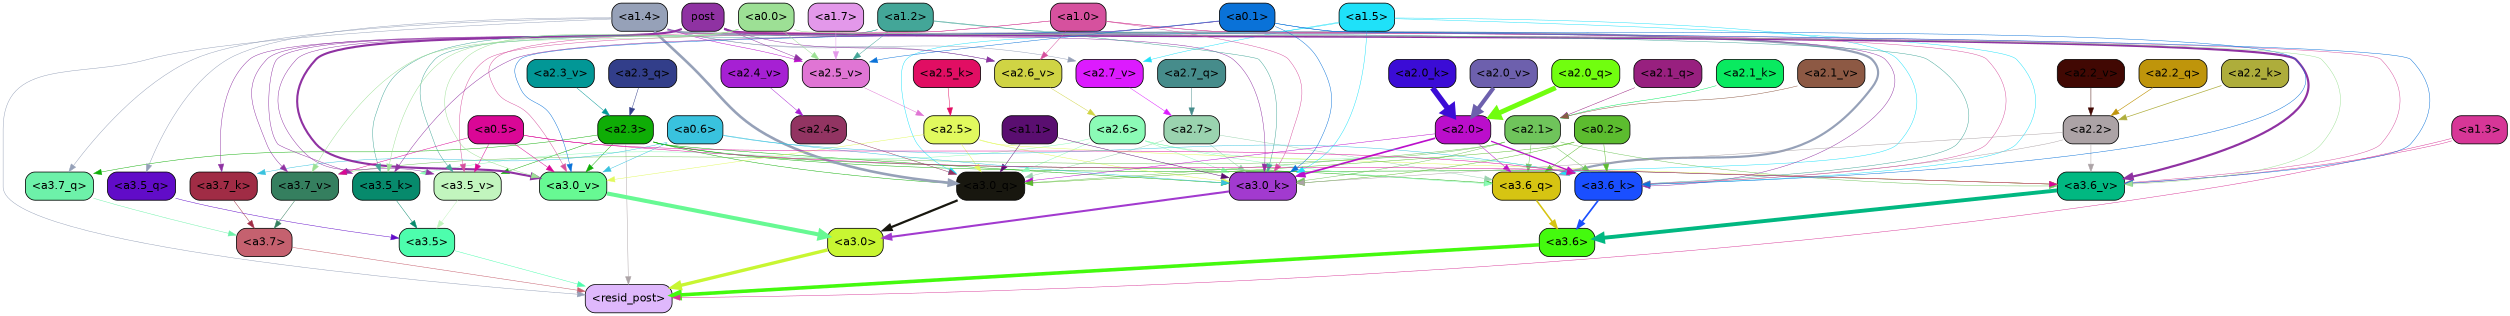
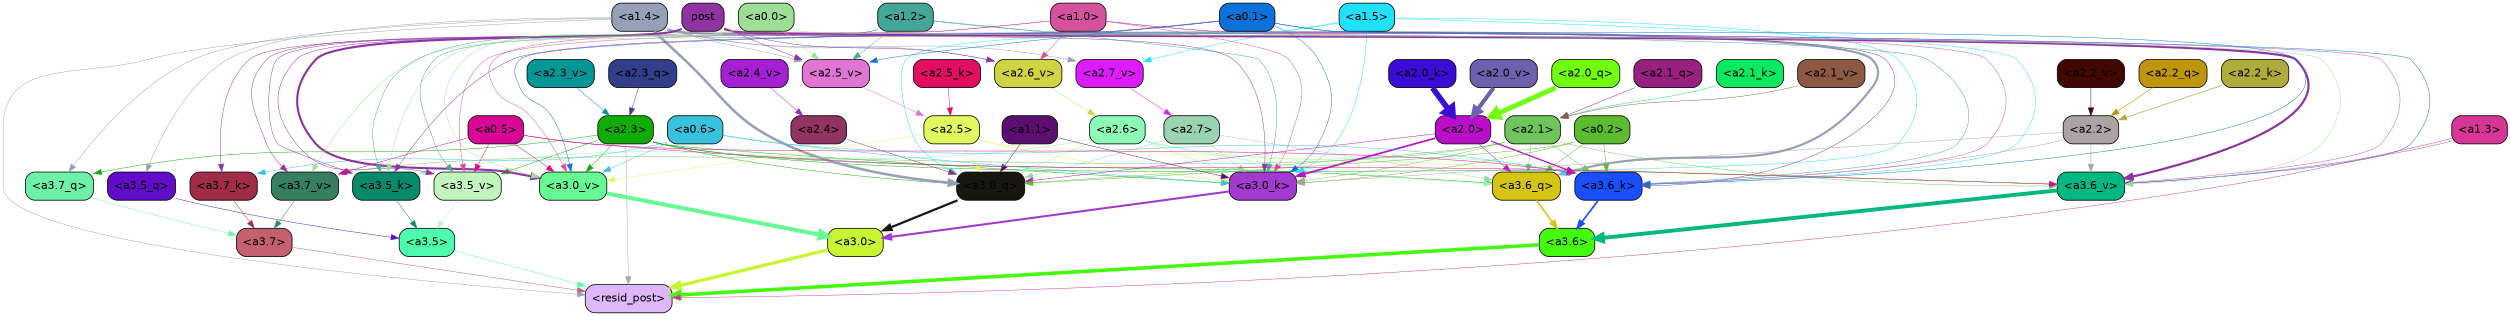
node "<a1.7>": removed
edge "<a1.4>" -> "<a2.5_v>": color #bb0ecb -> #96a1b8
node "<a2.7_q>": removed
